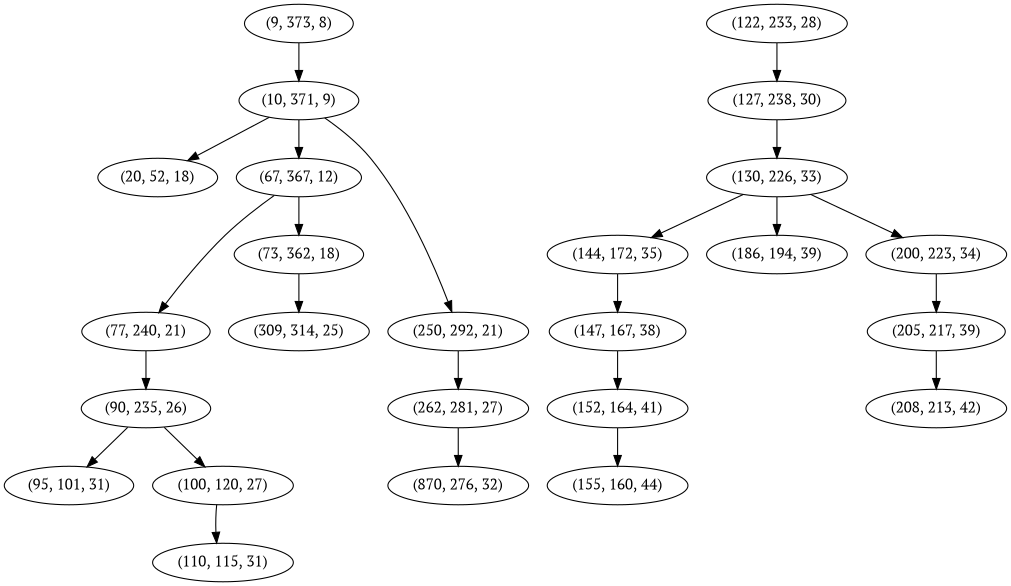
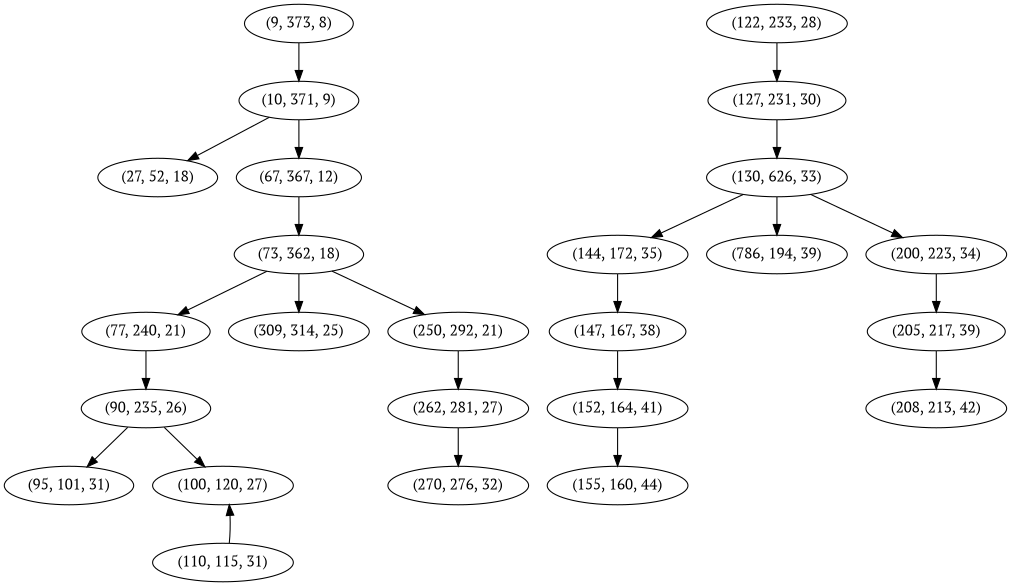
node "(127, 238, 30)": label "(127, 238, 30)" -> "(127, 231, 30)"
node "(20, 52, 18)": label "(20, 52, 18)" -> "(27, 52, 18)"
node "(130, 226, 33)": label "(130, 226, 33)" -> "(130, 626, 33)"
edge "(10, 371, 9)" -> "(250, 292, 21)": now "(73, 362, 18)" -> "(250, 292, 21)"
edge "(67, 367, 12)" -> "(77, 240, 21)": now "(73, 362, 18)" -> "(77, 240, 21)"
node "(186, 194, 39)": label "(186, 194, 39)" -> "(786, 194, 39)"
node "(870, 276, 32)": label "(870, 276, 32)" -> "(270, 276, 32)"
edge "(100, 120, 27)" -> "(110, 115, 31)": reversed
